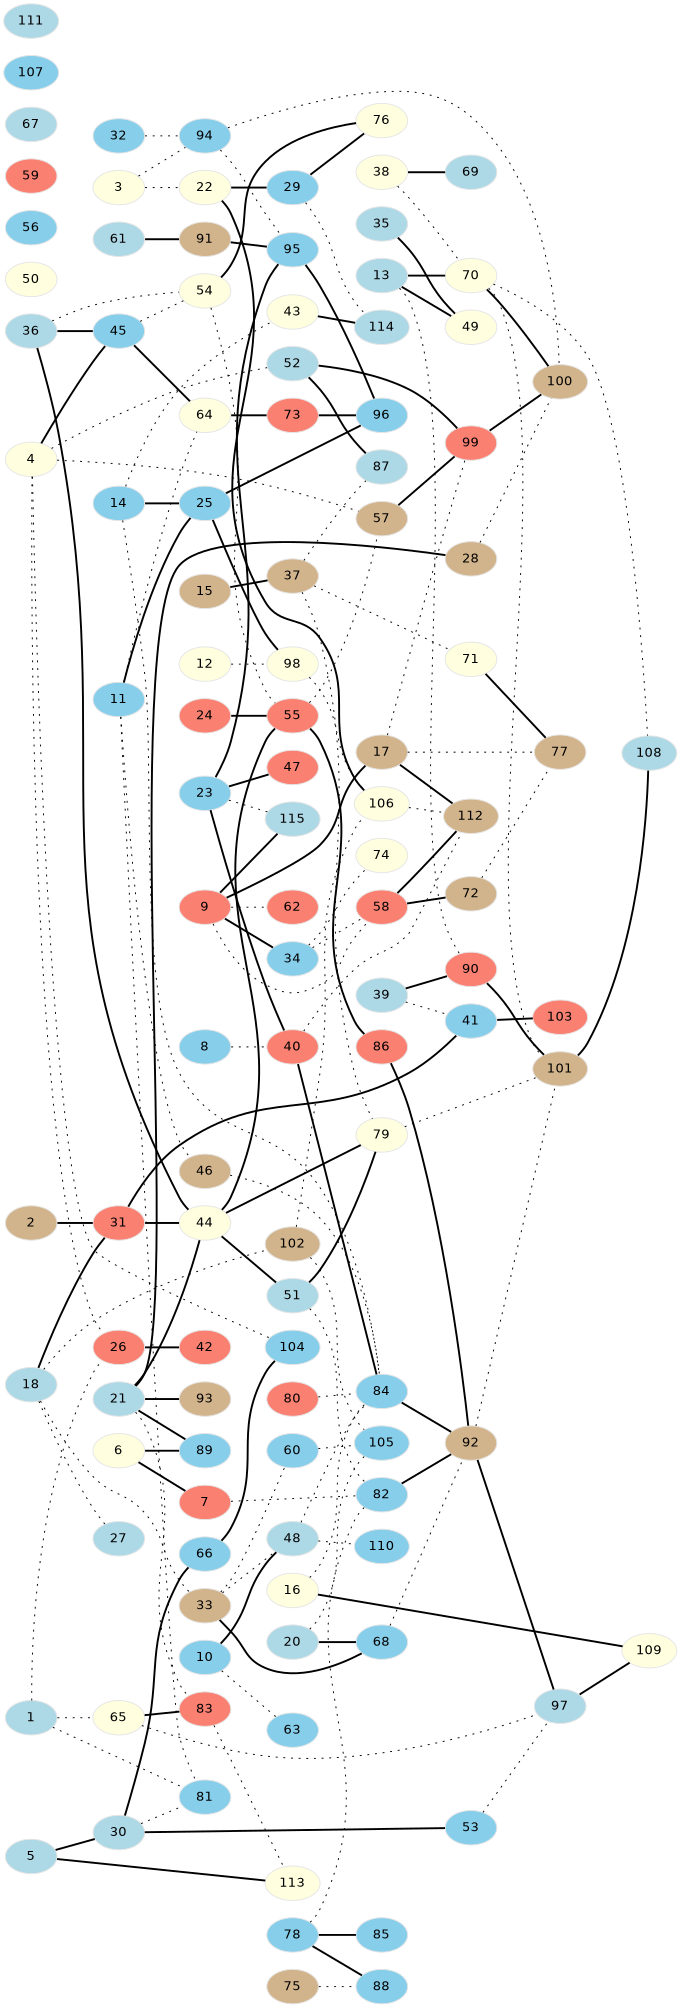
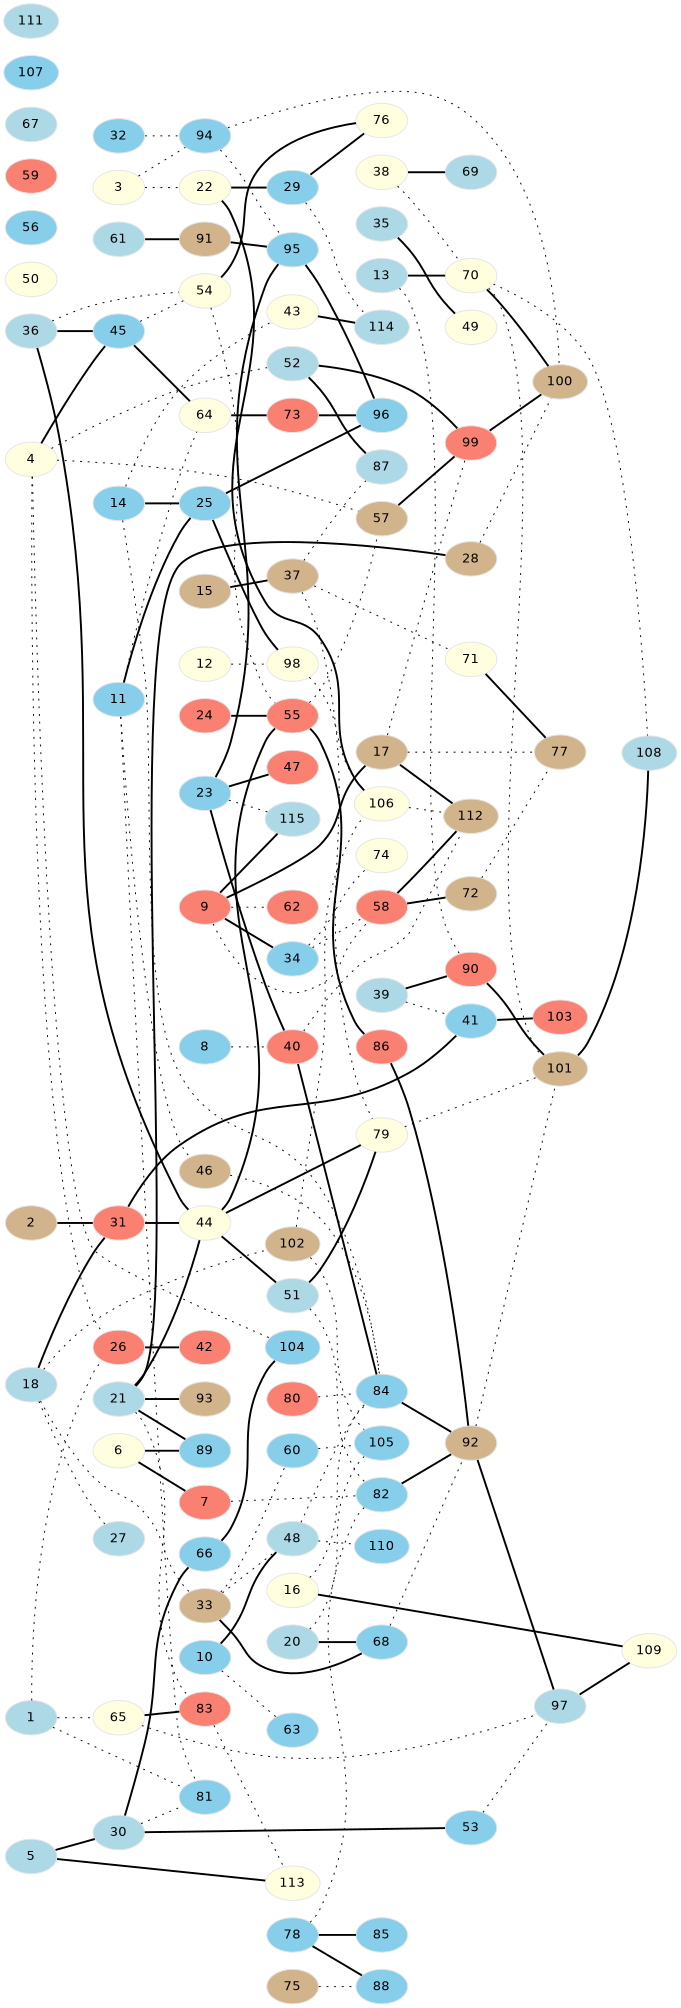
edge "13" -- "49": removed
